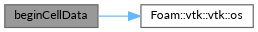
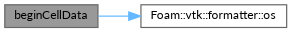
node "Foam::vtk::vtk::os": label "Foam::vtk::vtk::os" -> "Foam::vtk::formatter::os"
